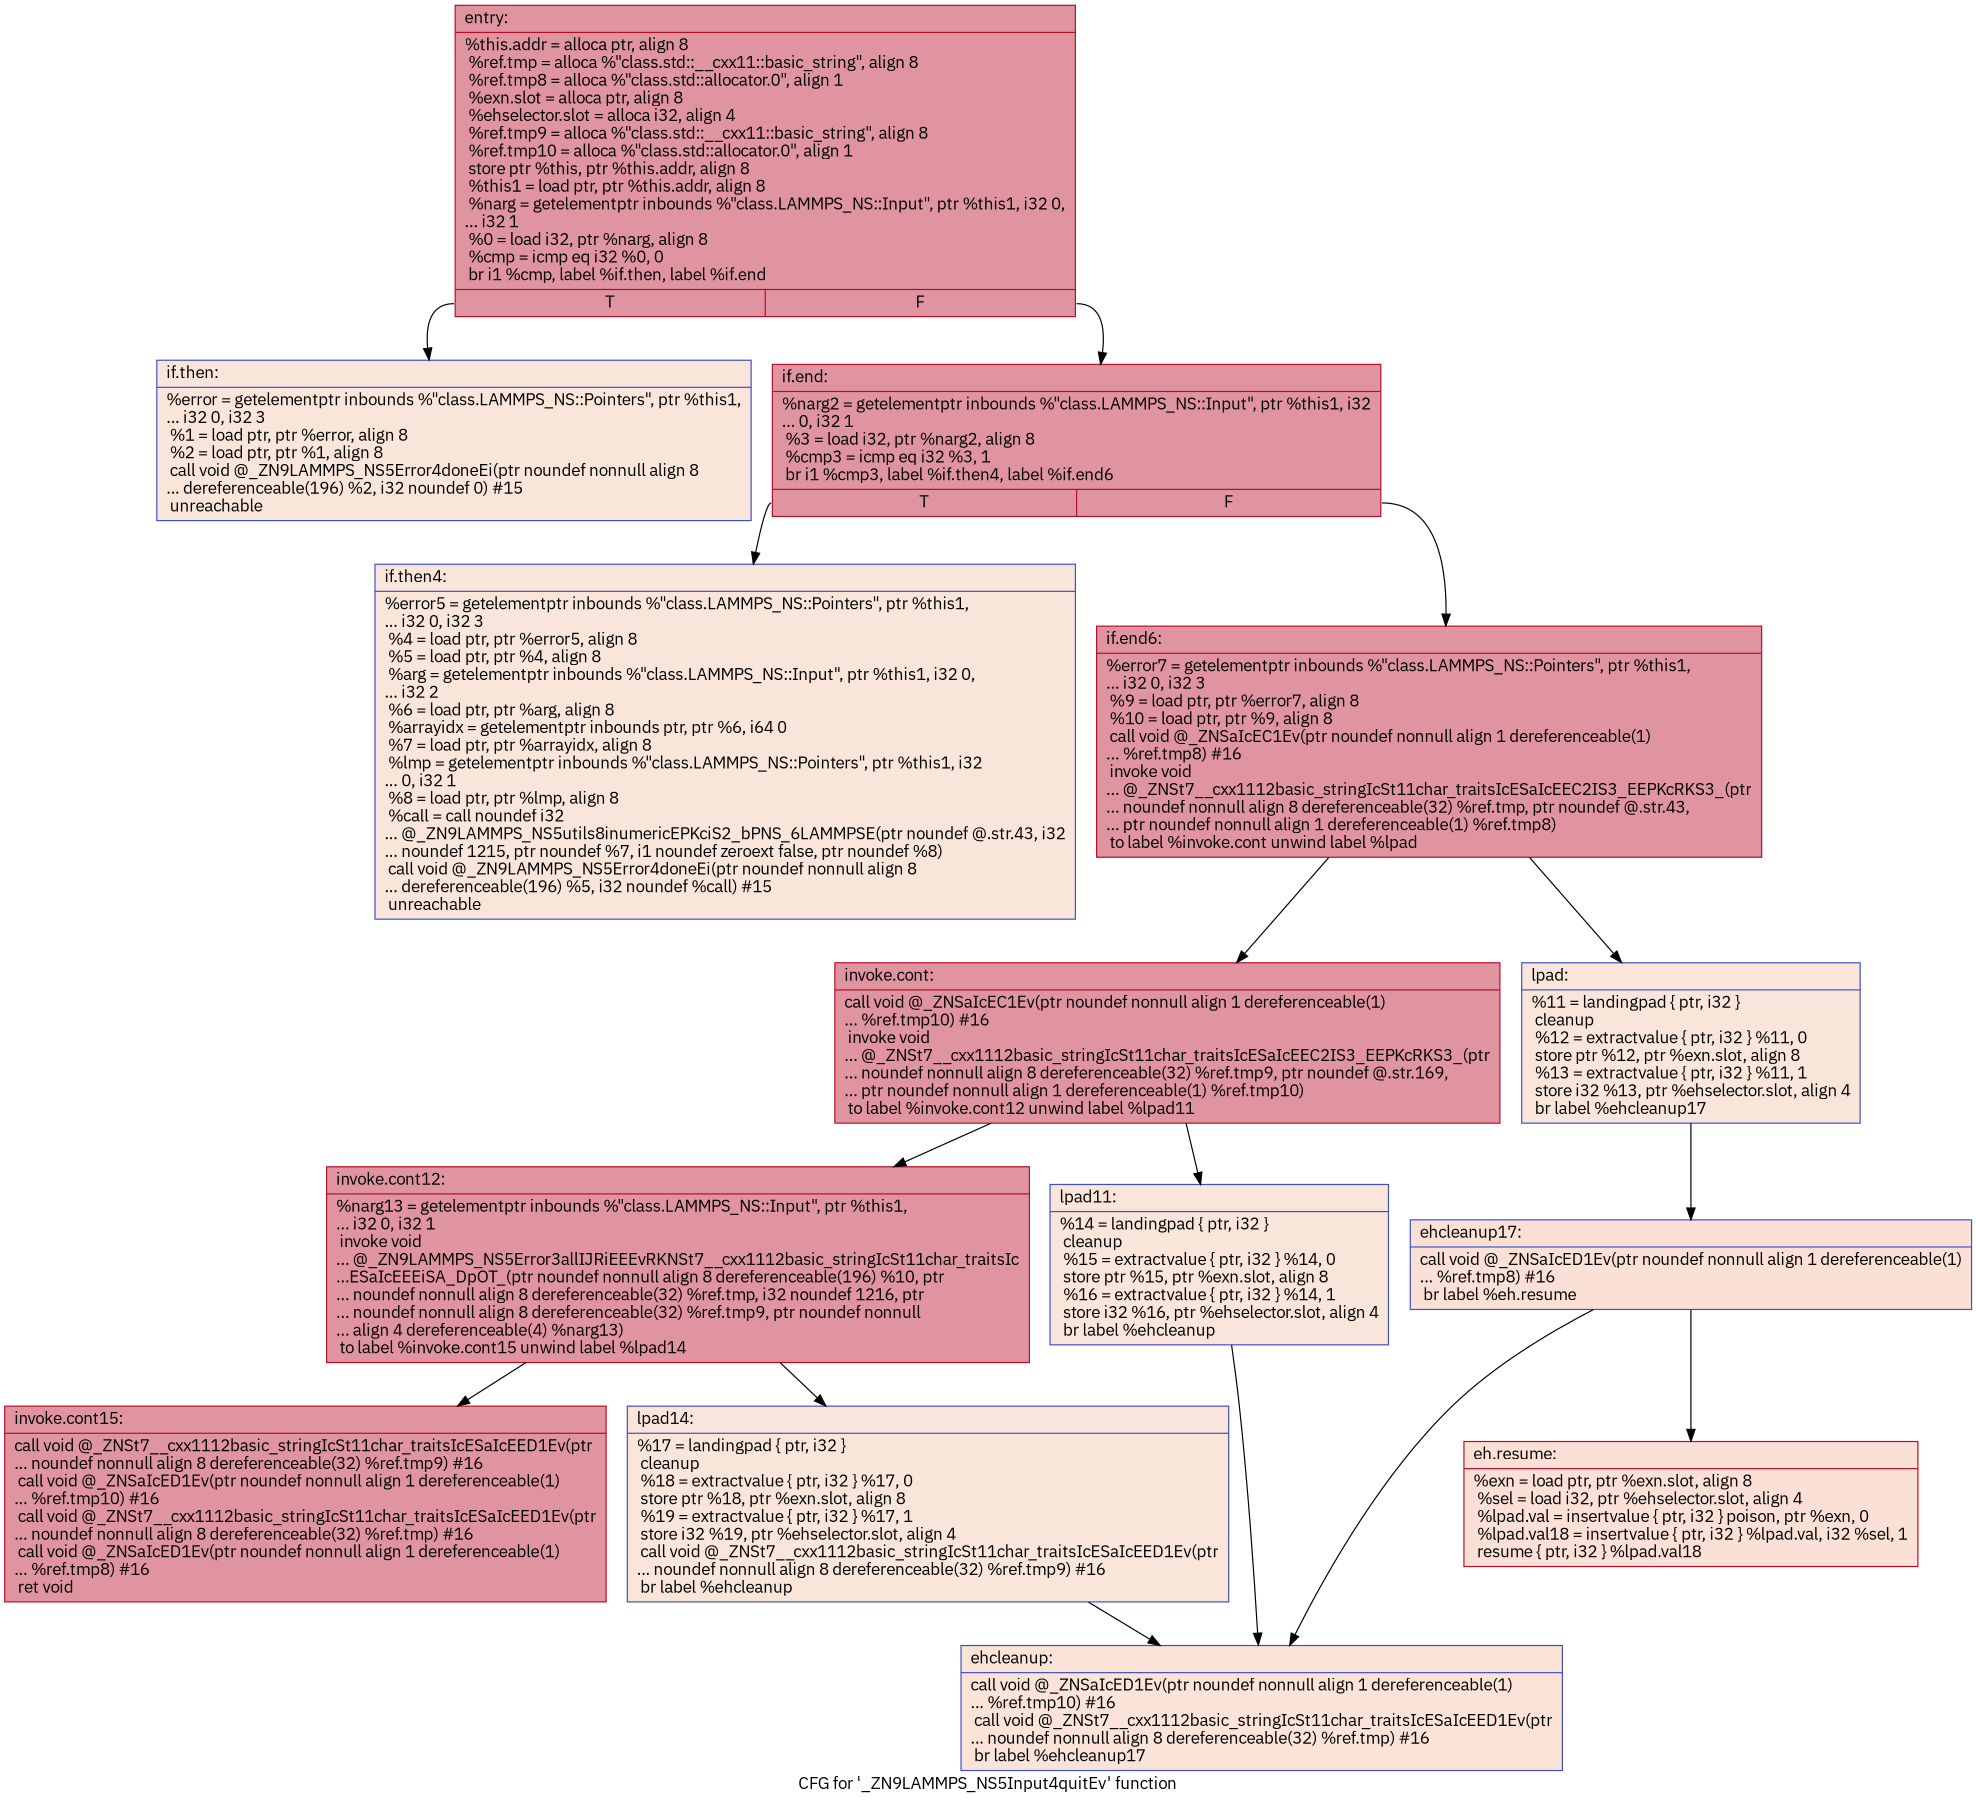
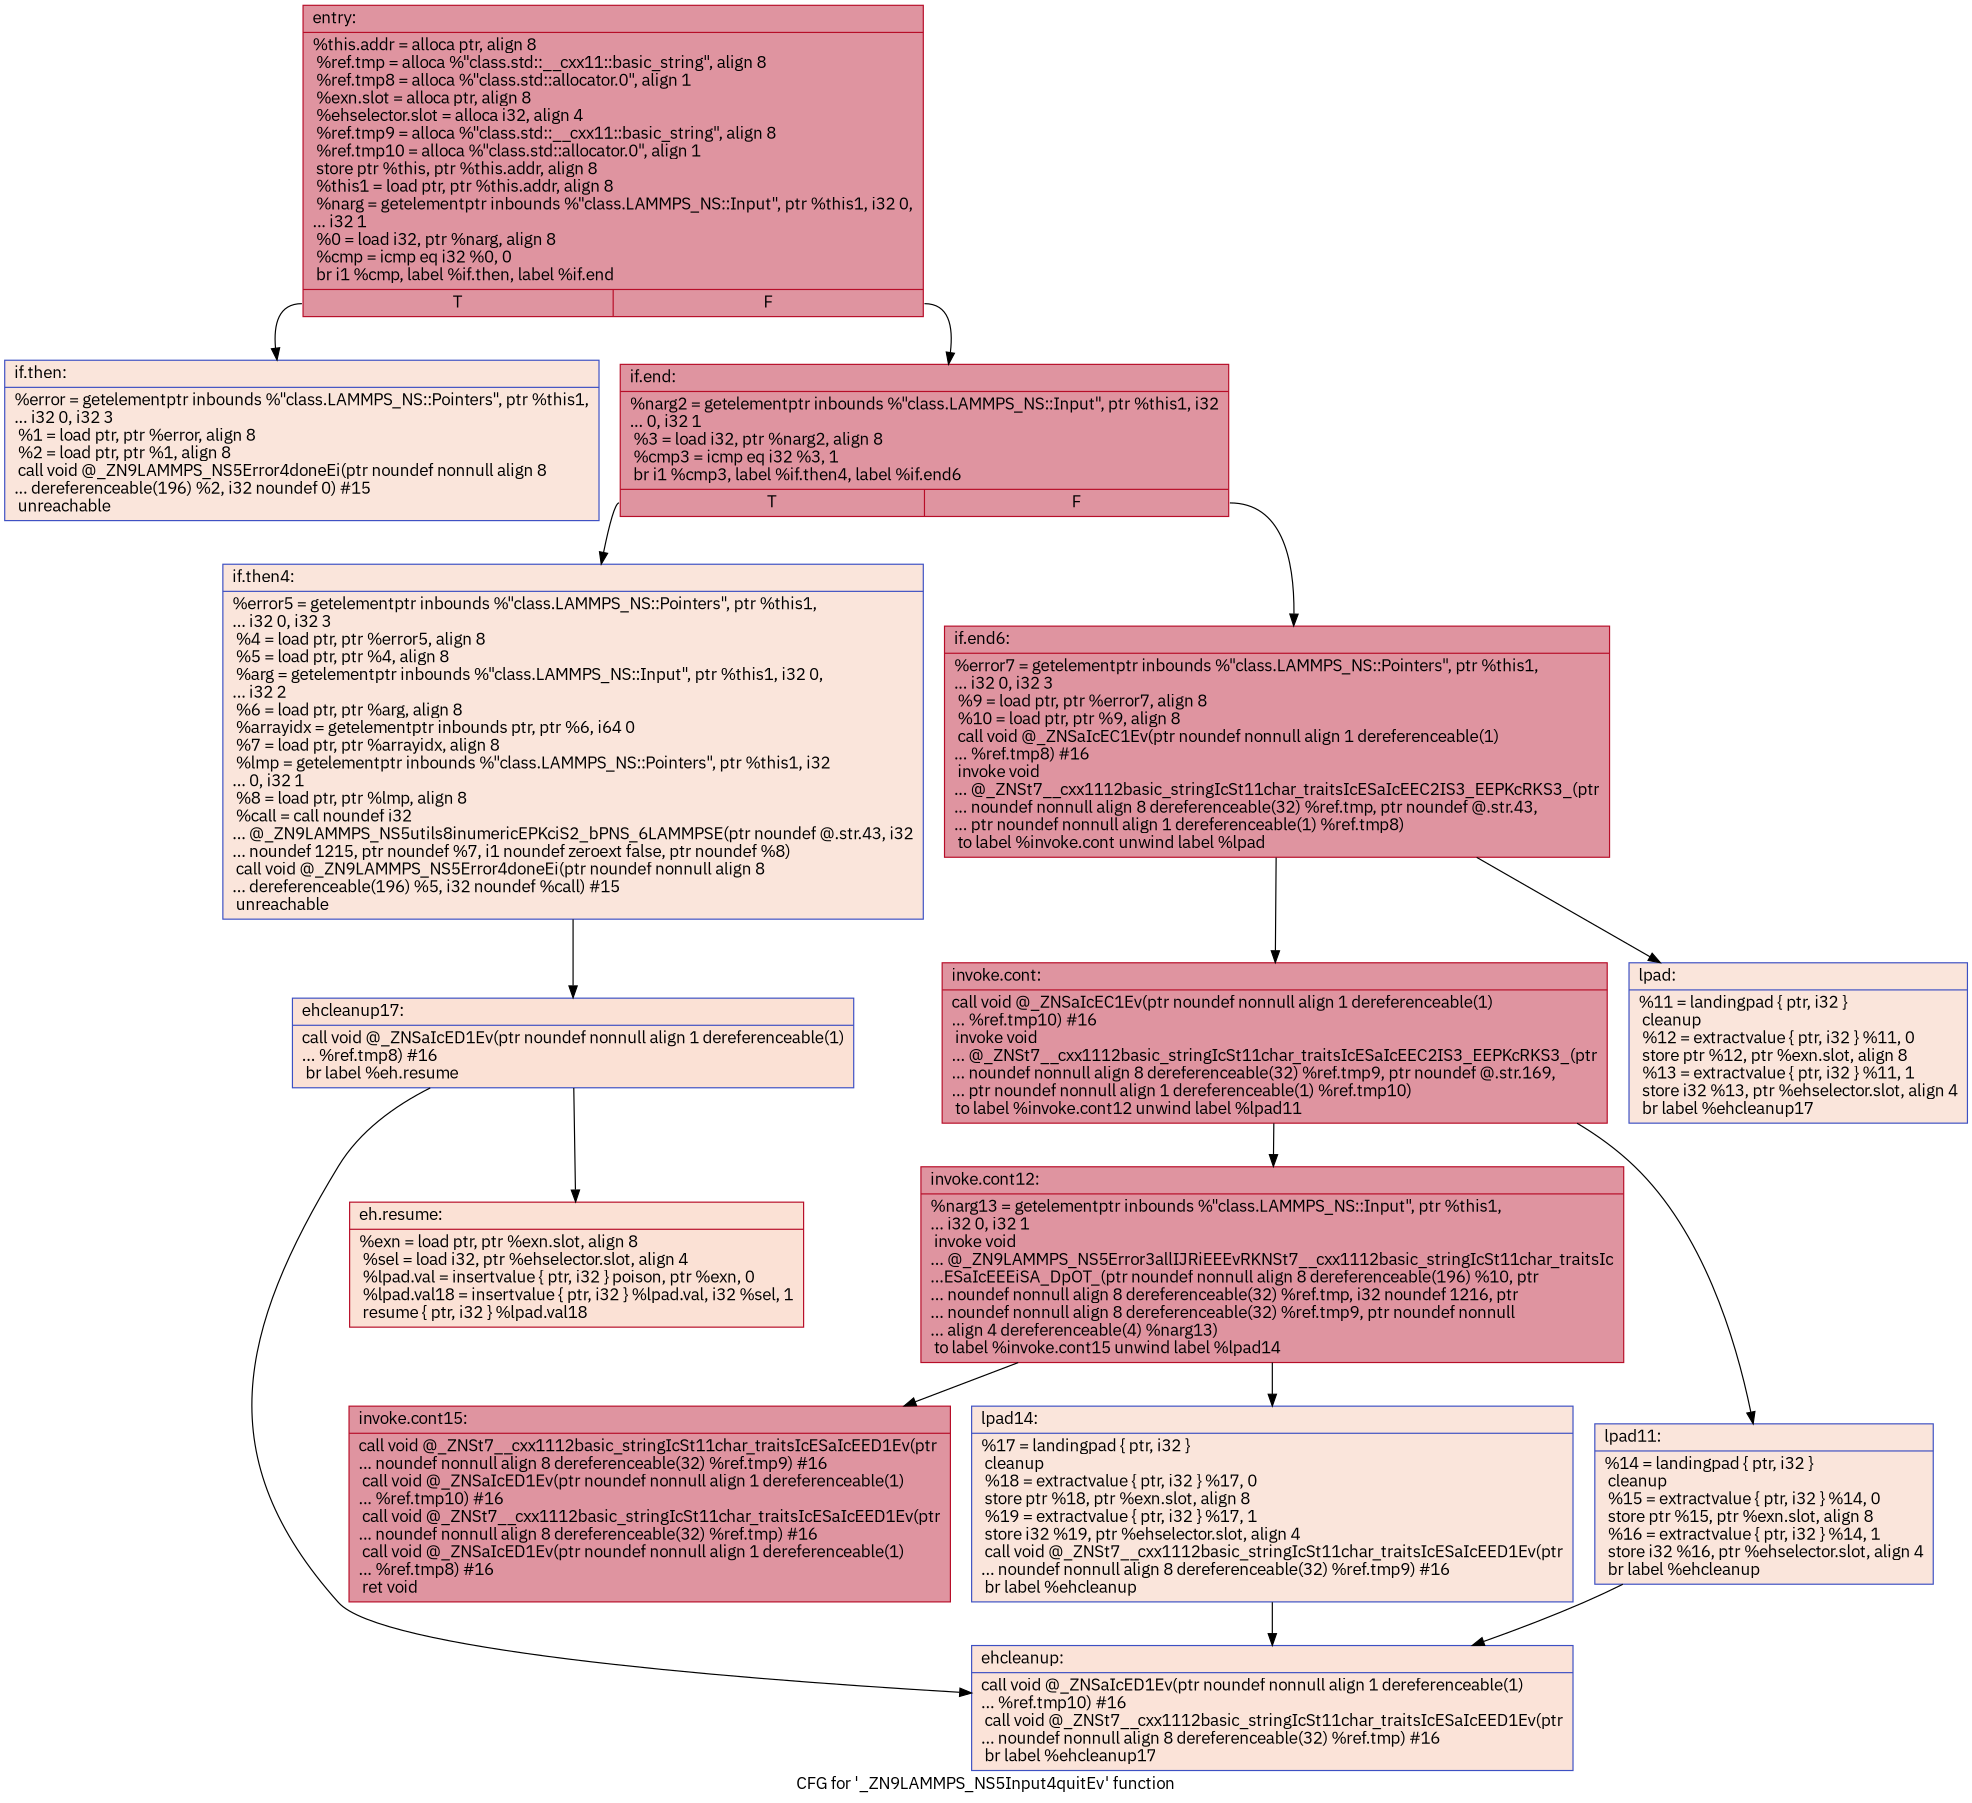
edge "lpad:" -> "ehcleanup17:": now "if.then4:" -> "ehcleanup17:"
